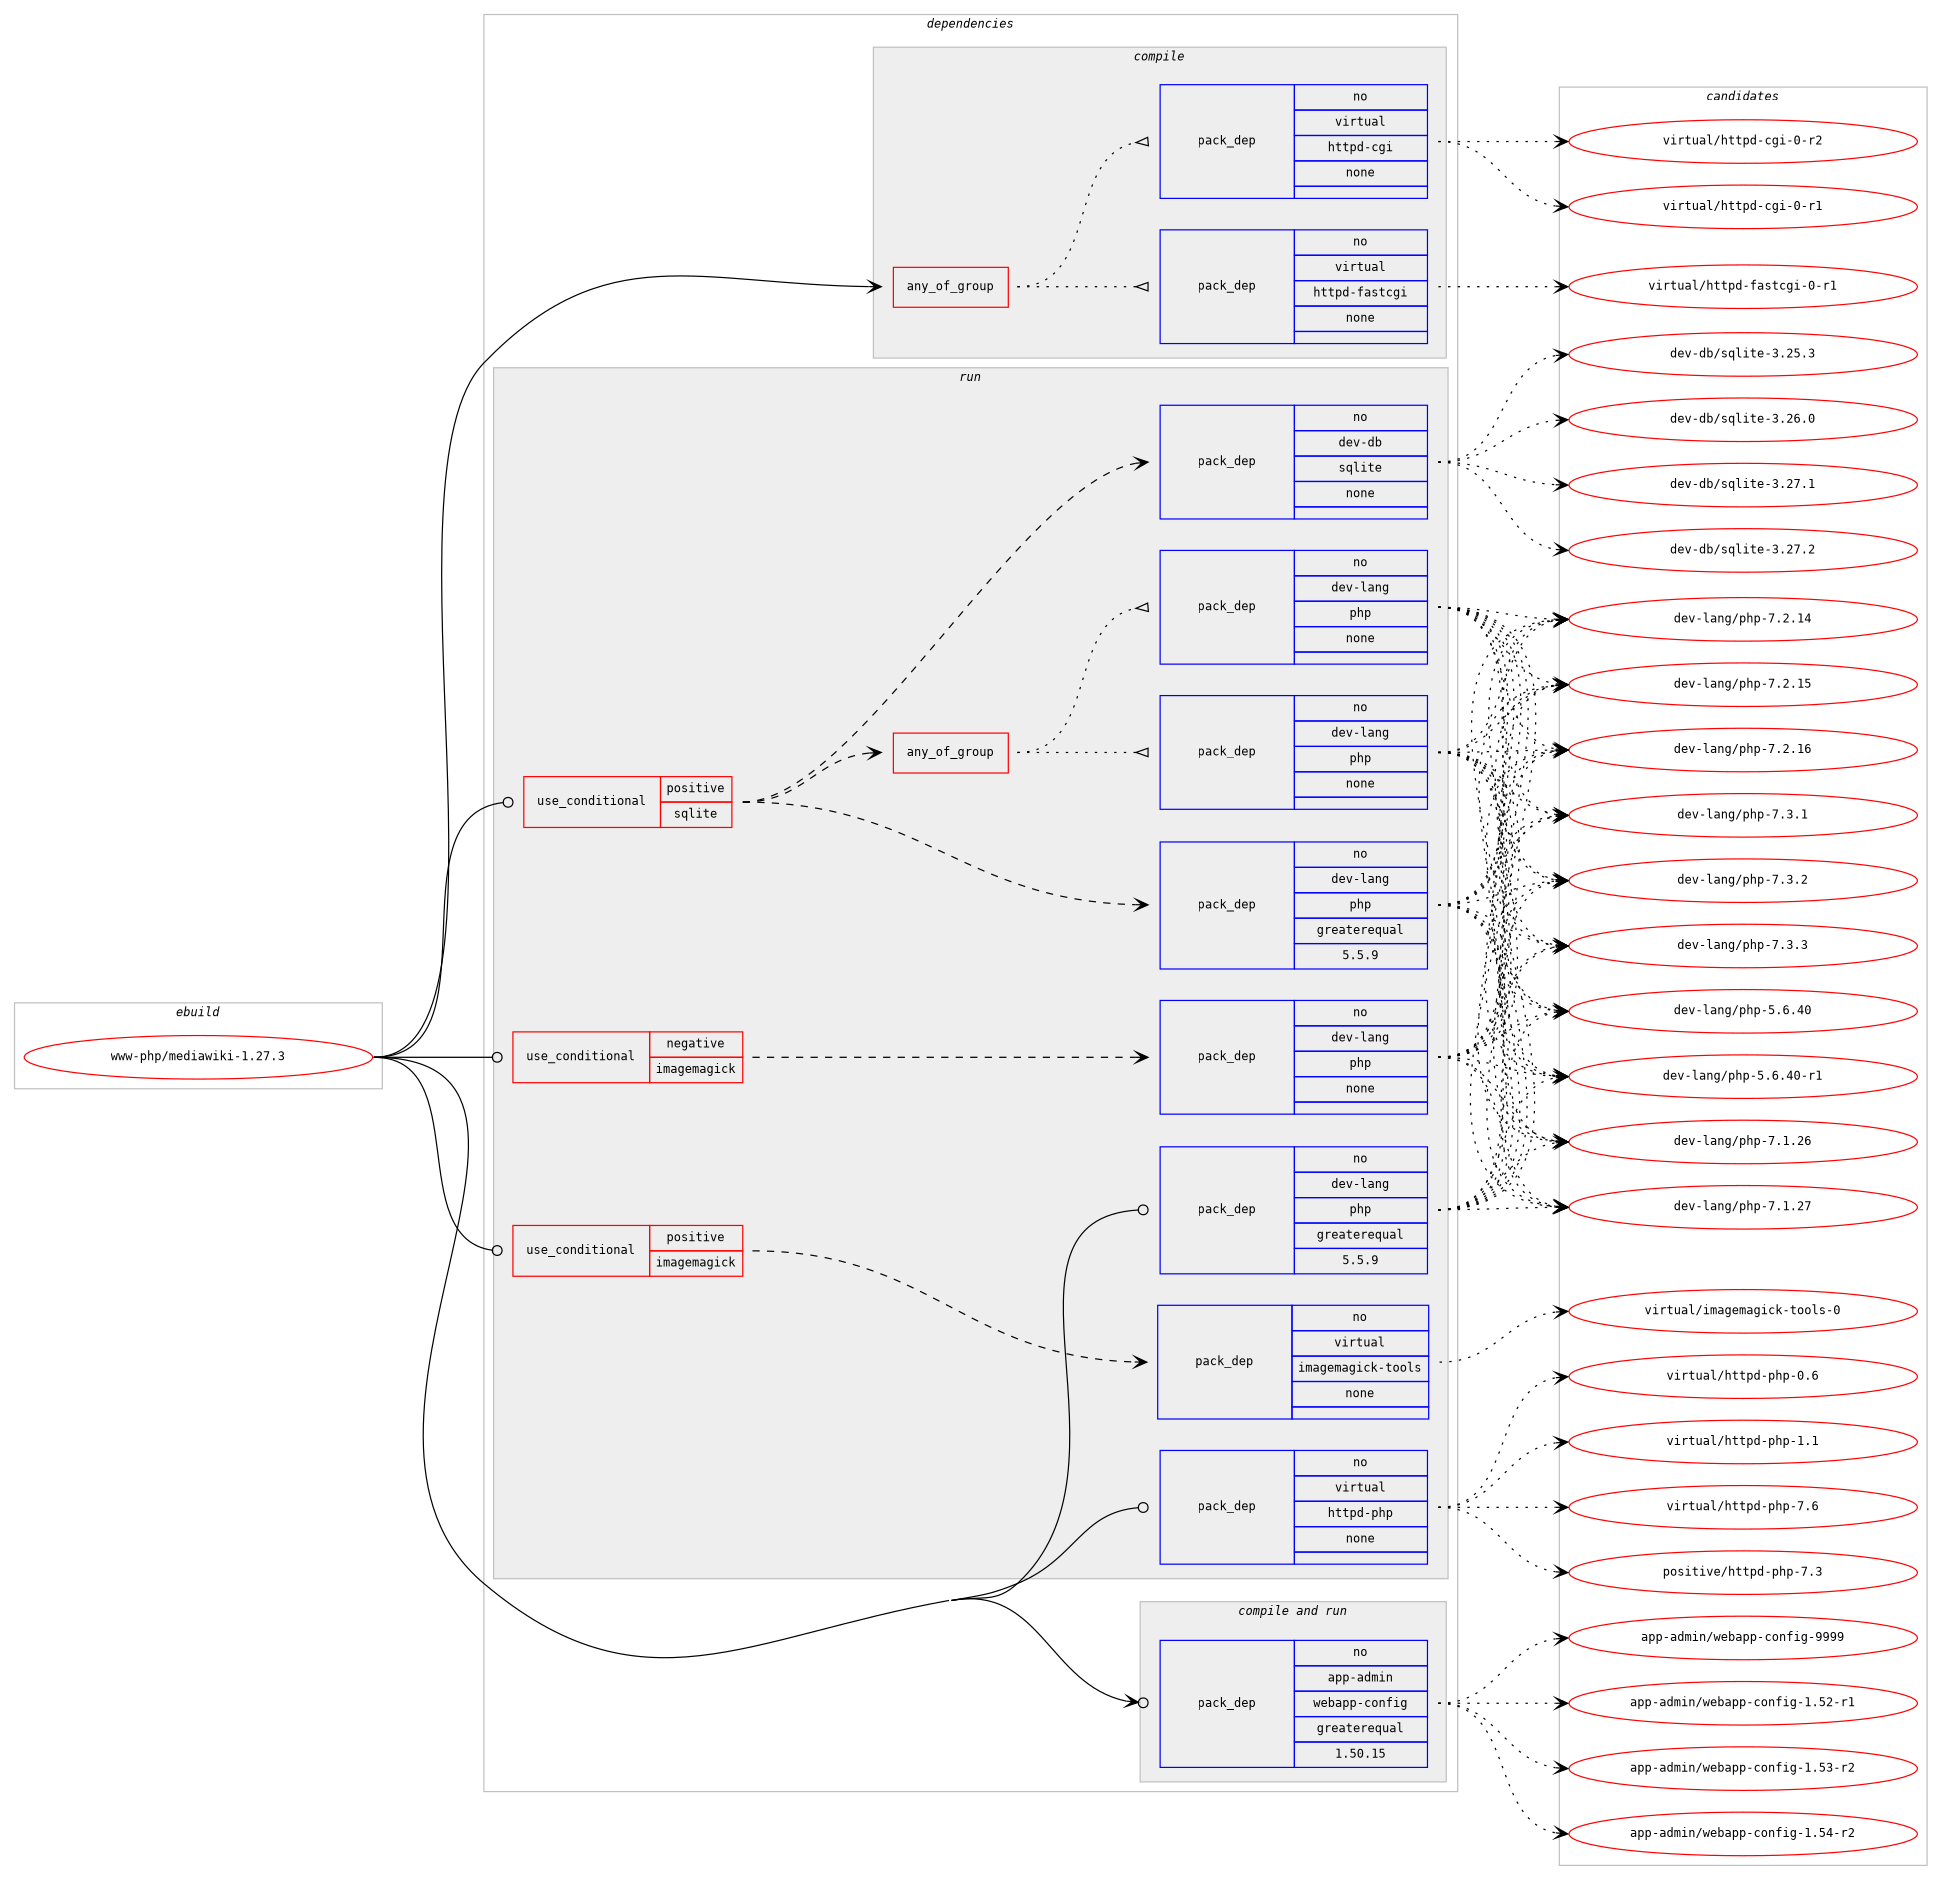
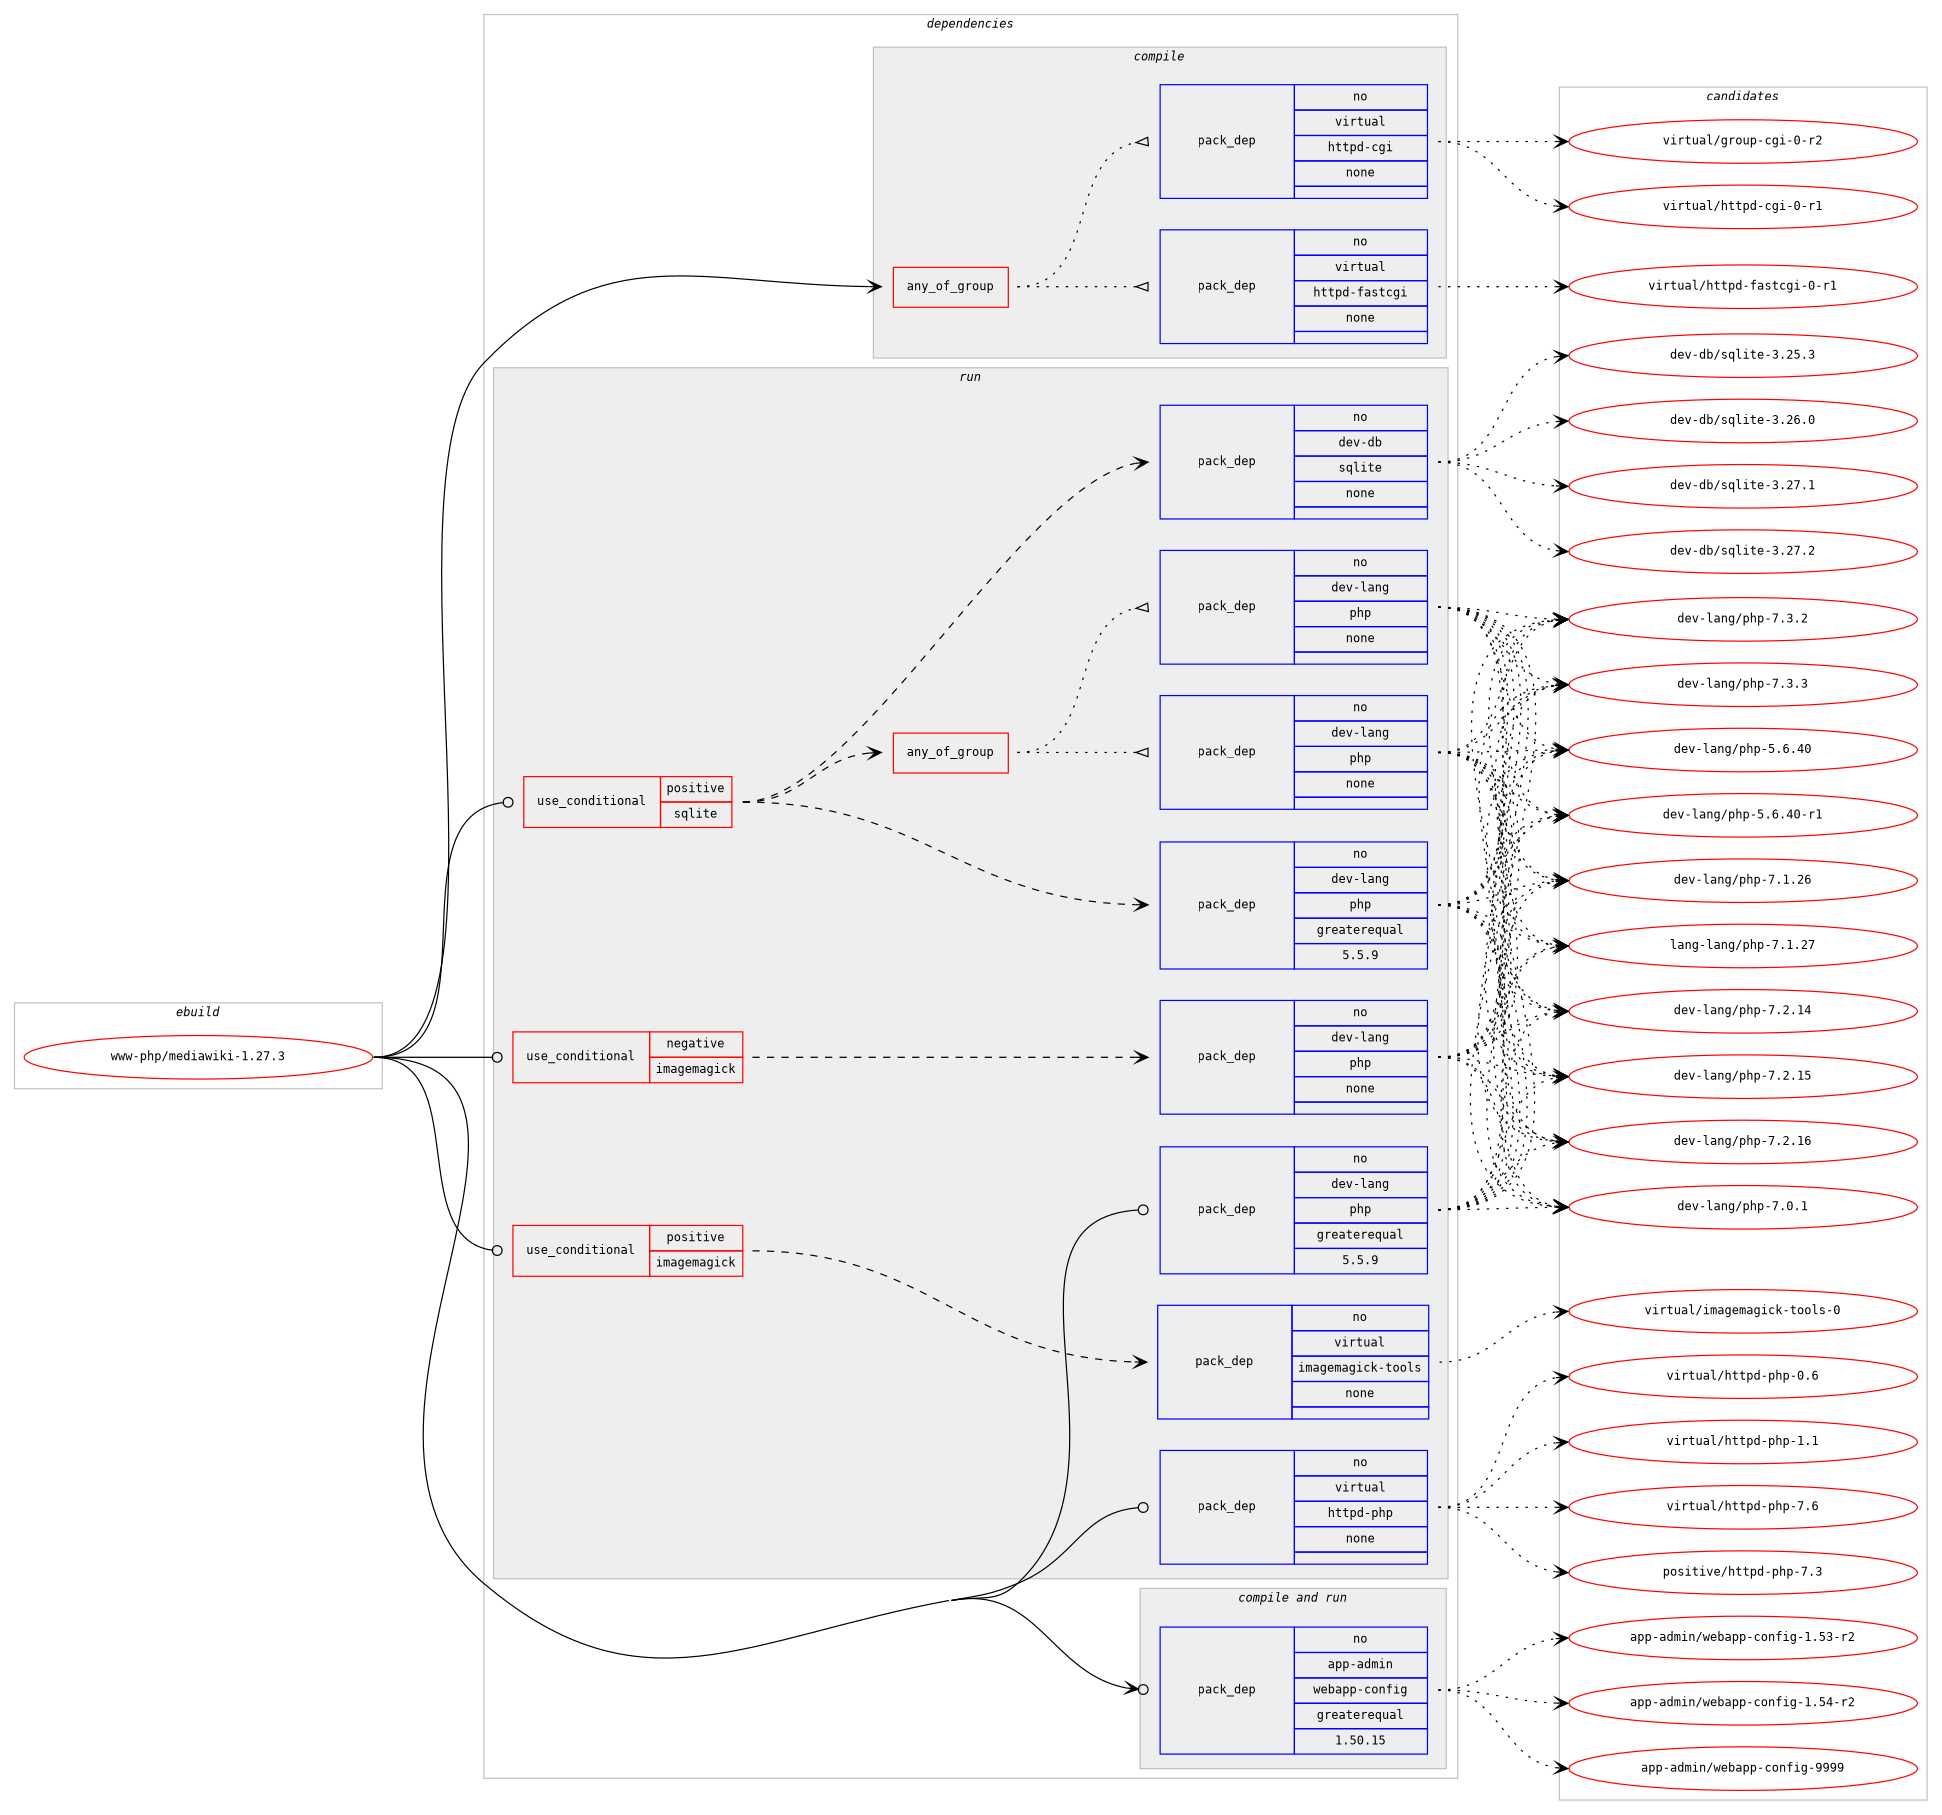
node "virtual/httpd-cgi-0-r2": label "virtual/httpd-cgi-0-r2" -> "virtual/group-cgi-0-r2"
node "dev-lang/php-7.3.1": label "dev-lang/php-7.3.1" -> "dev-lang/php-7.0.1"
node "dev-lang/php-7.1.27": label "dev-lang/php-7.1.27" -> "lang-lang/php-7.1.27"
node "app-admin/webapp-config-1.52-r1": removed
